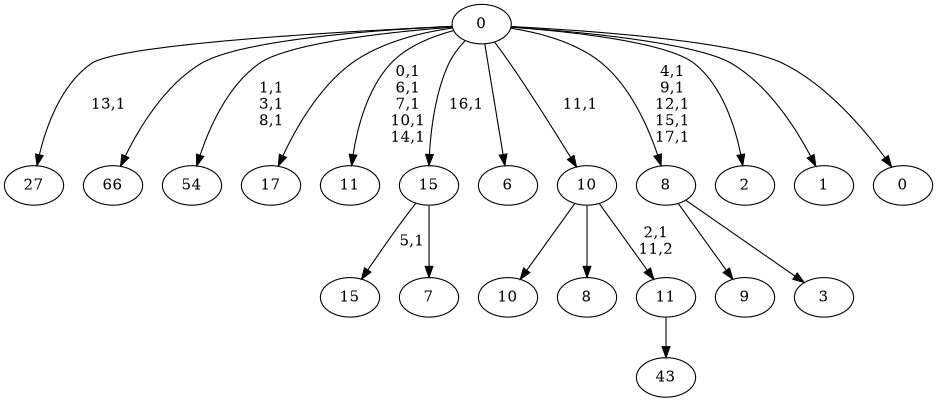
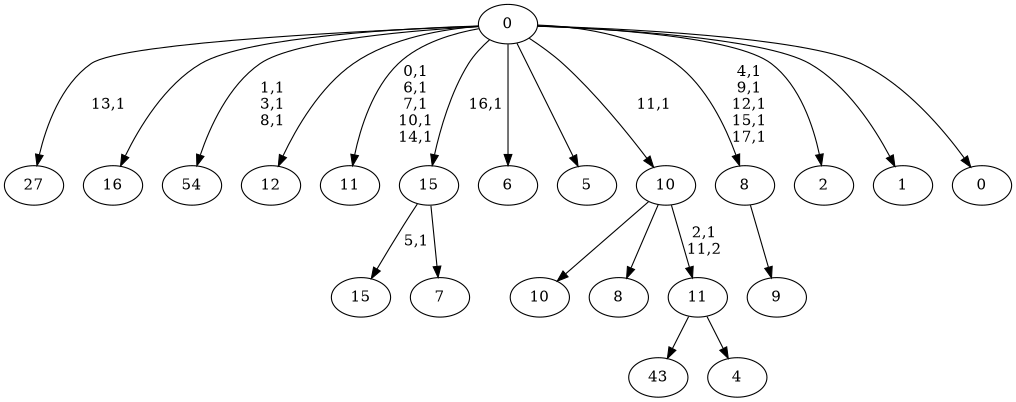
node "66": label "66" -> "16"
node "17": label "17" -> "12"
node "5": added
node "3": removed
node "4": added
